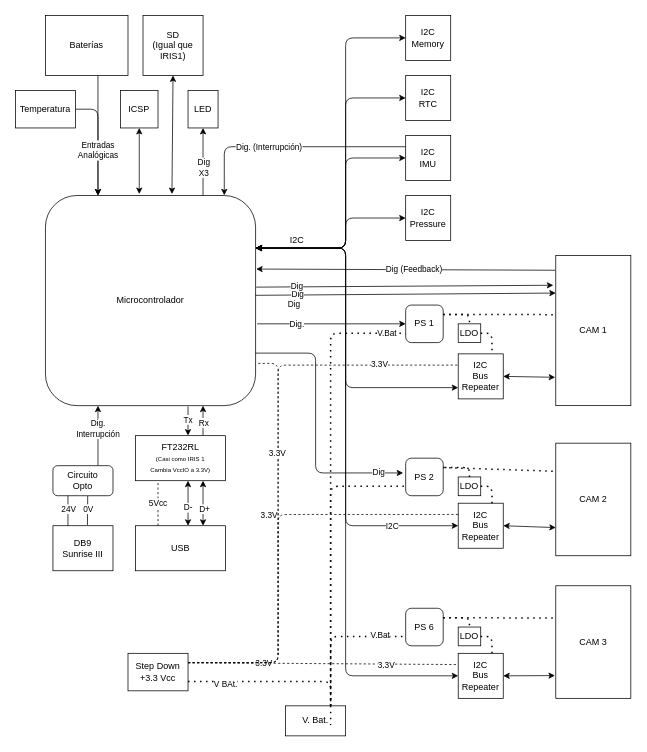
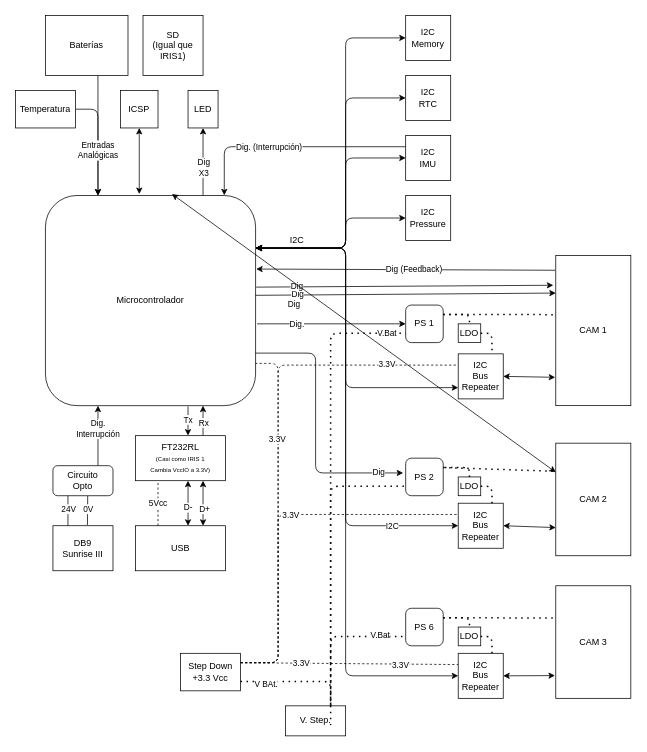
edge "SD (Igual que IRIS1)" -- "Microcontrolador": now "CAM 2" -- "Microcontrolador"
node "Step Down +3.3 Vcc": moved (158, 672) -> (210, 672)
node "V. Bat.": label "V. Bat." -> "V. Step."
